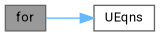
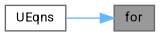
edge "for" -> "UEqns": reversed
